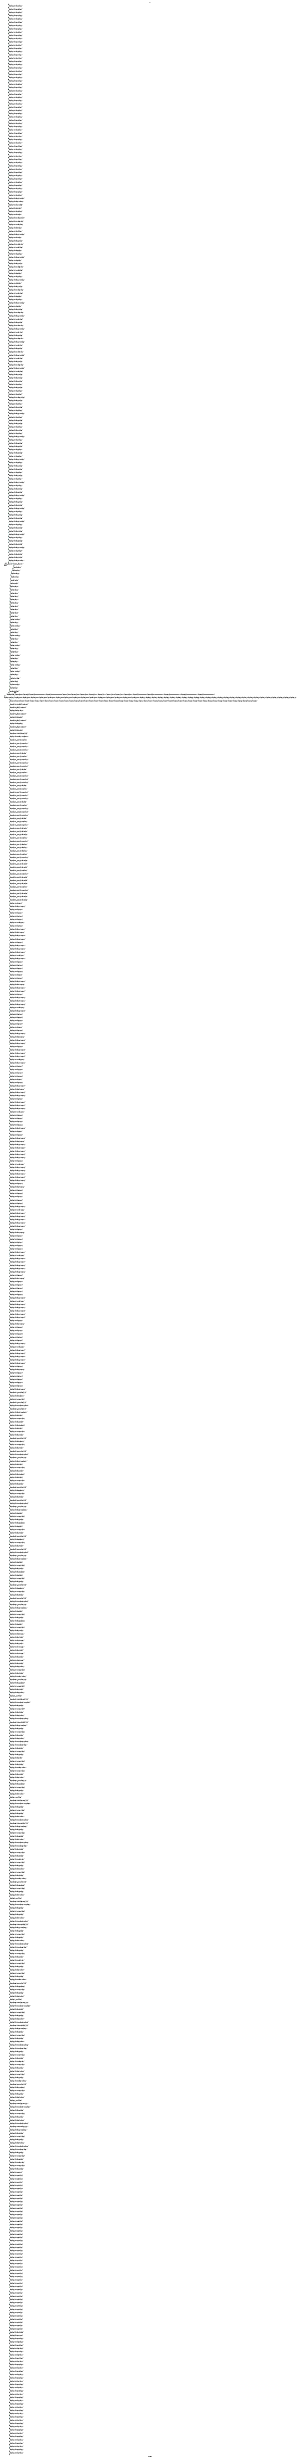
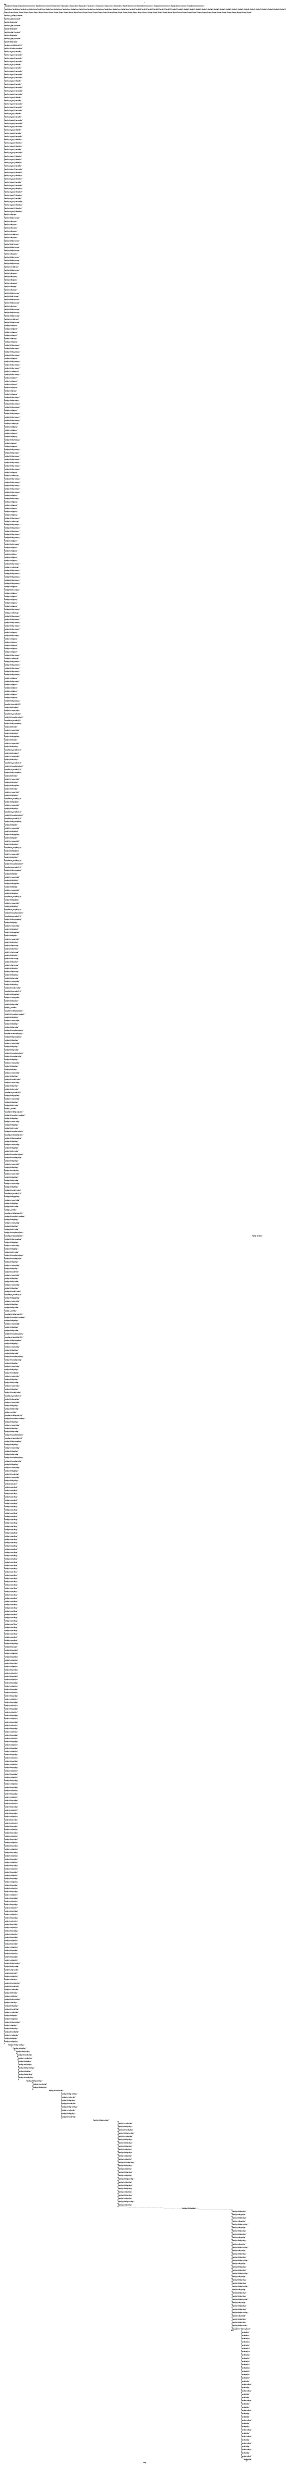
edge "l541" -> "l542": added, label "[(assign binary_732 (bvand input_156 binary_663))]"
